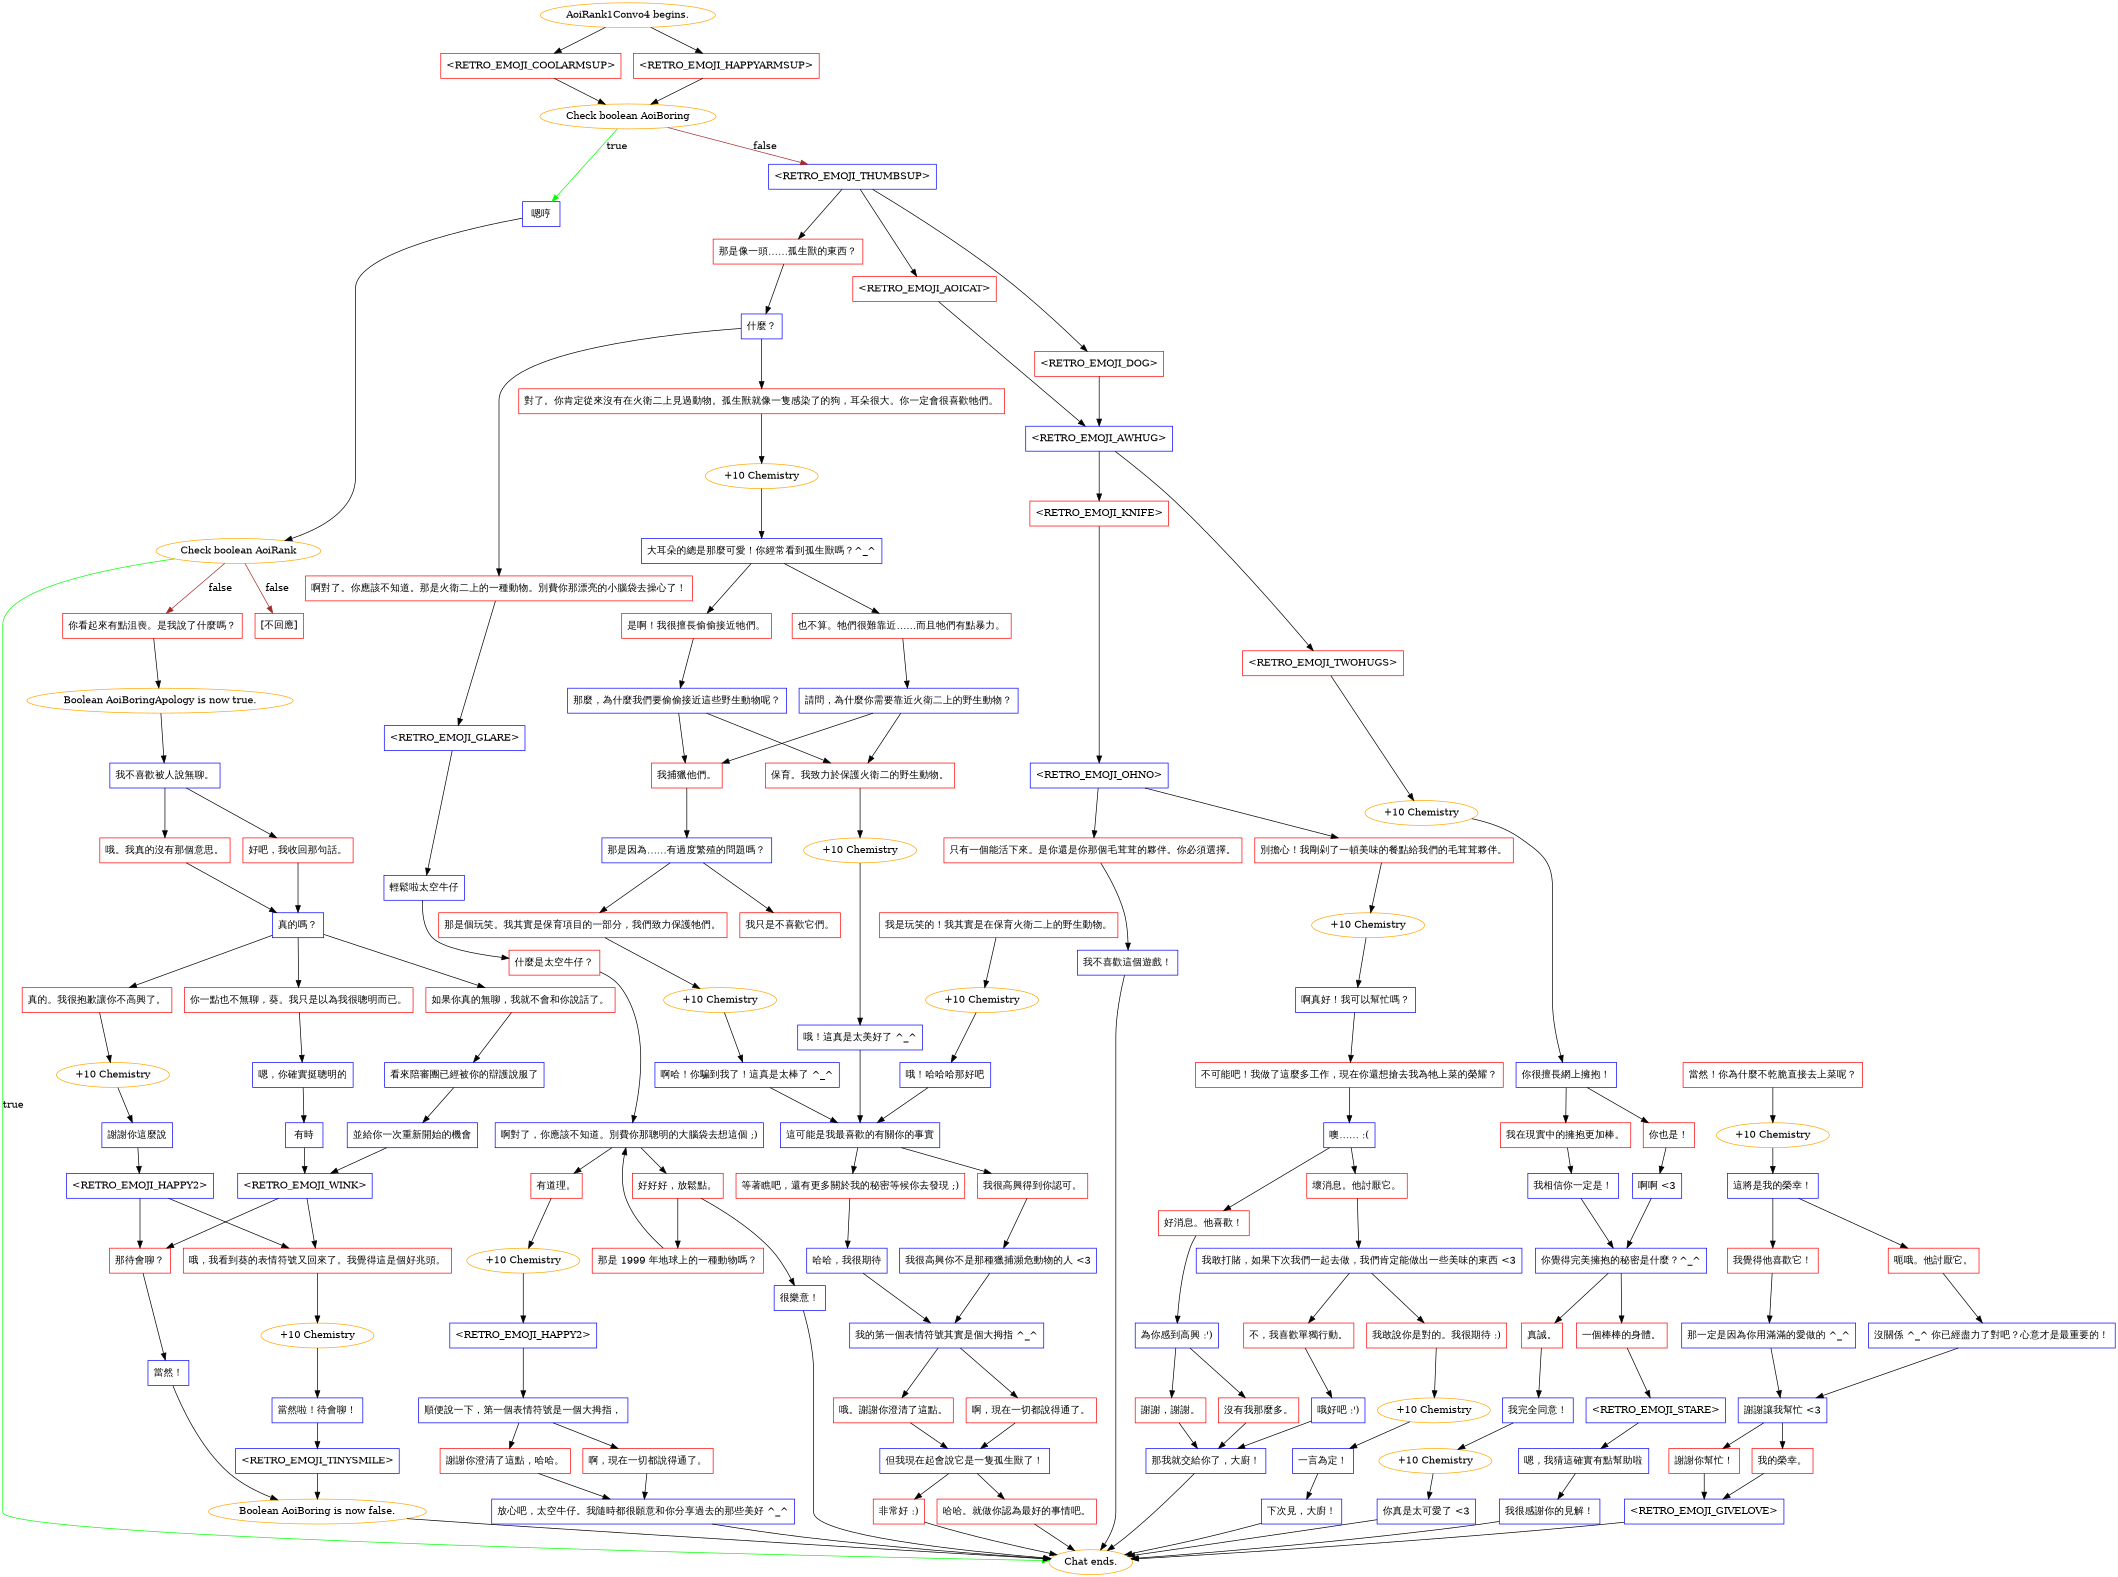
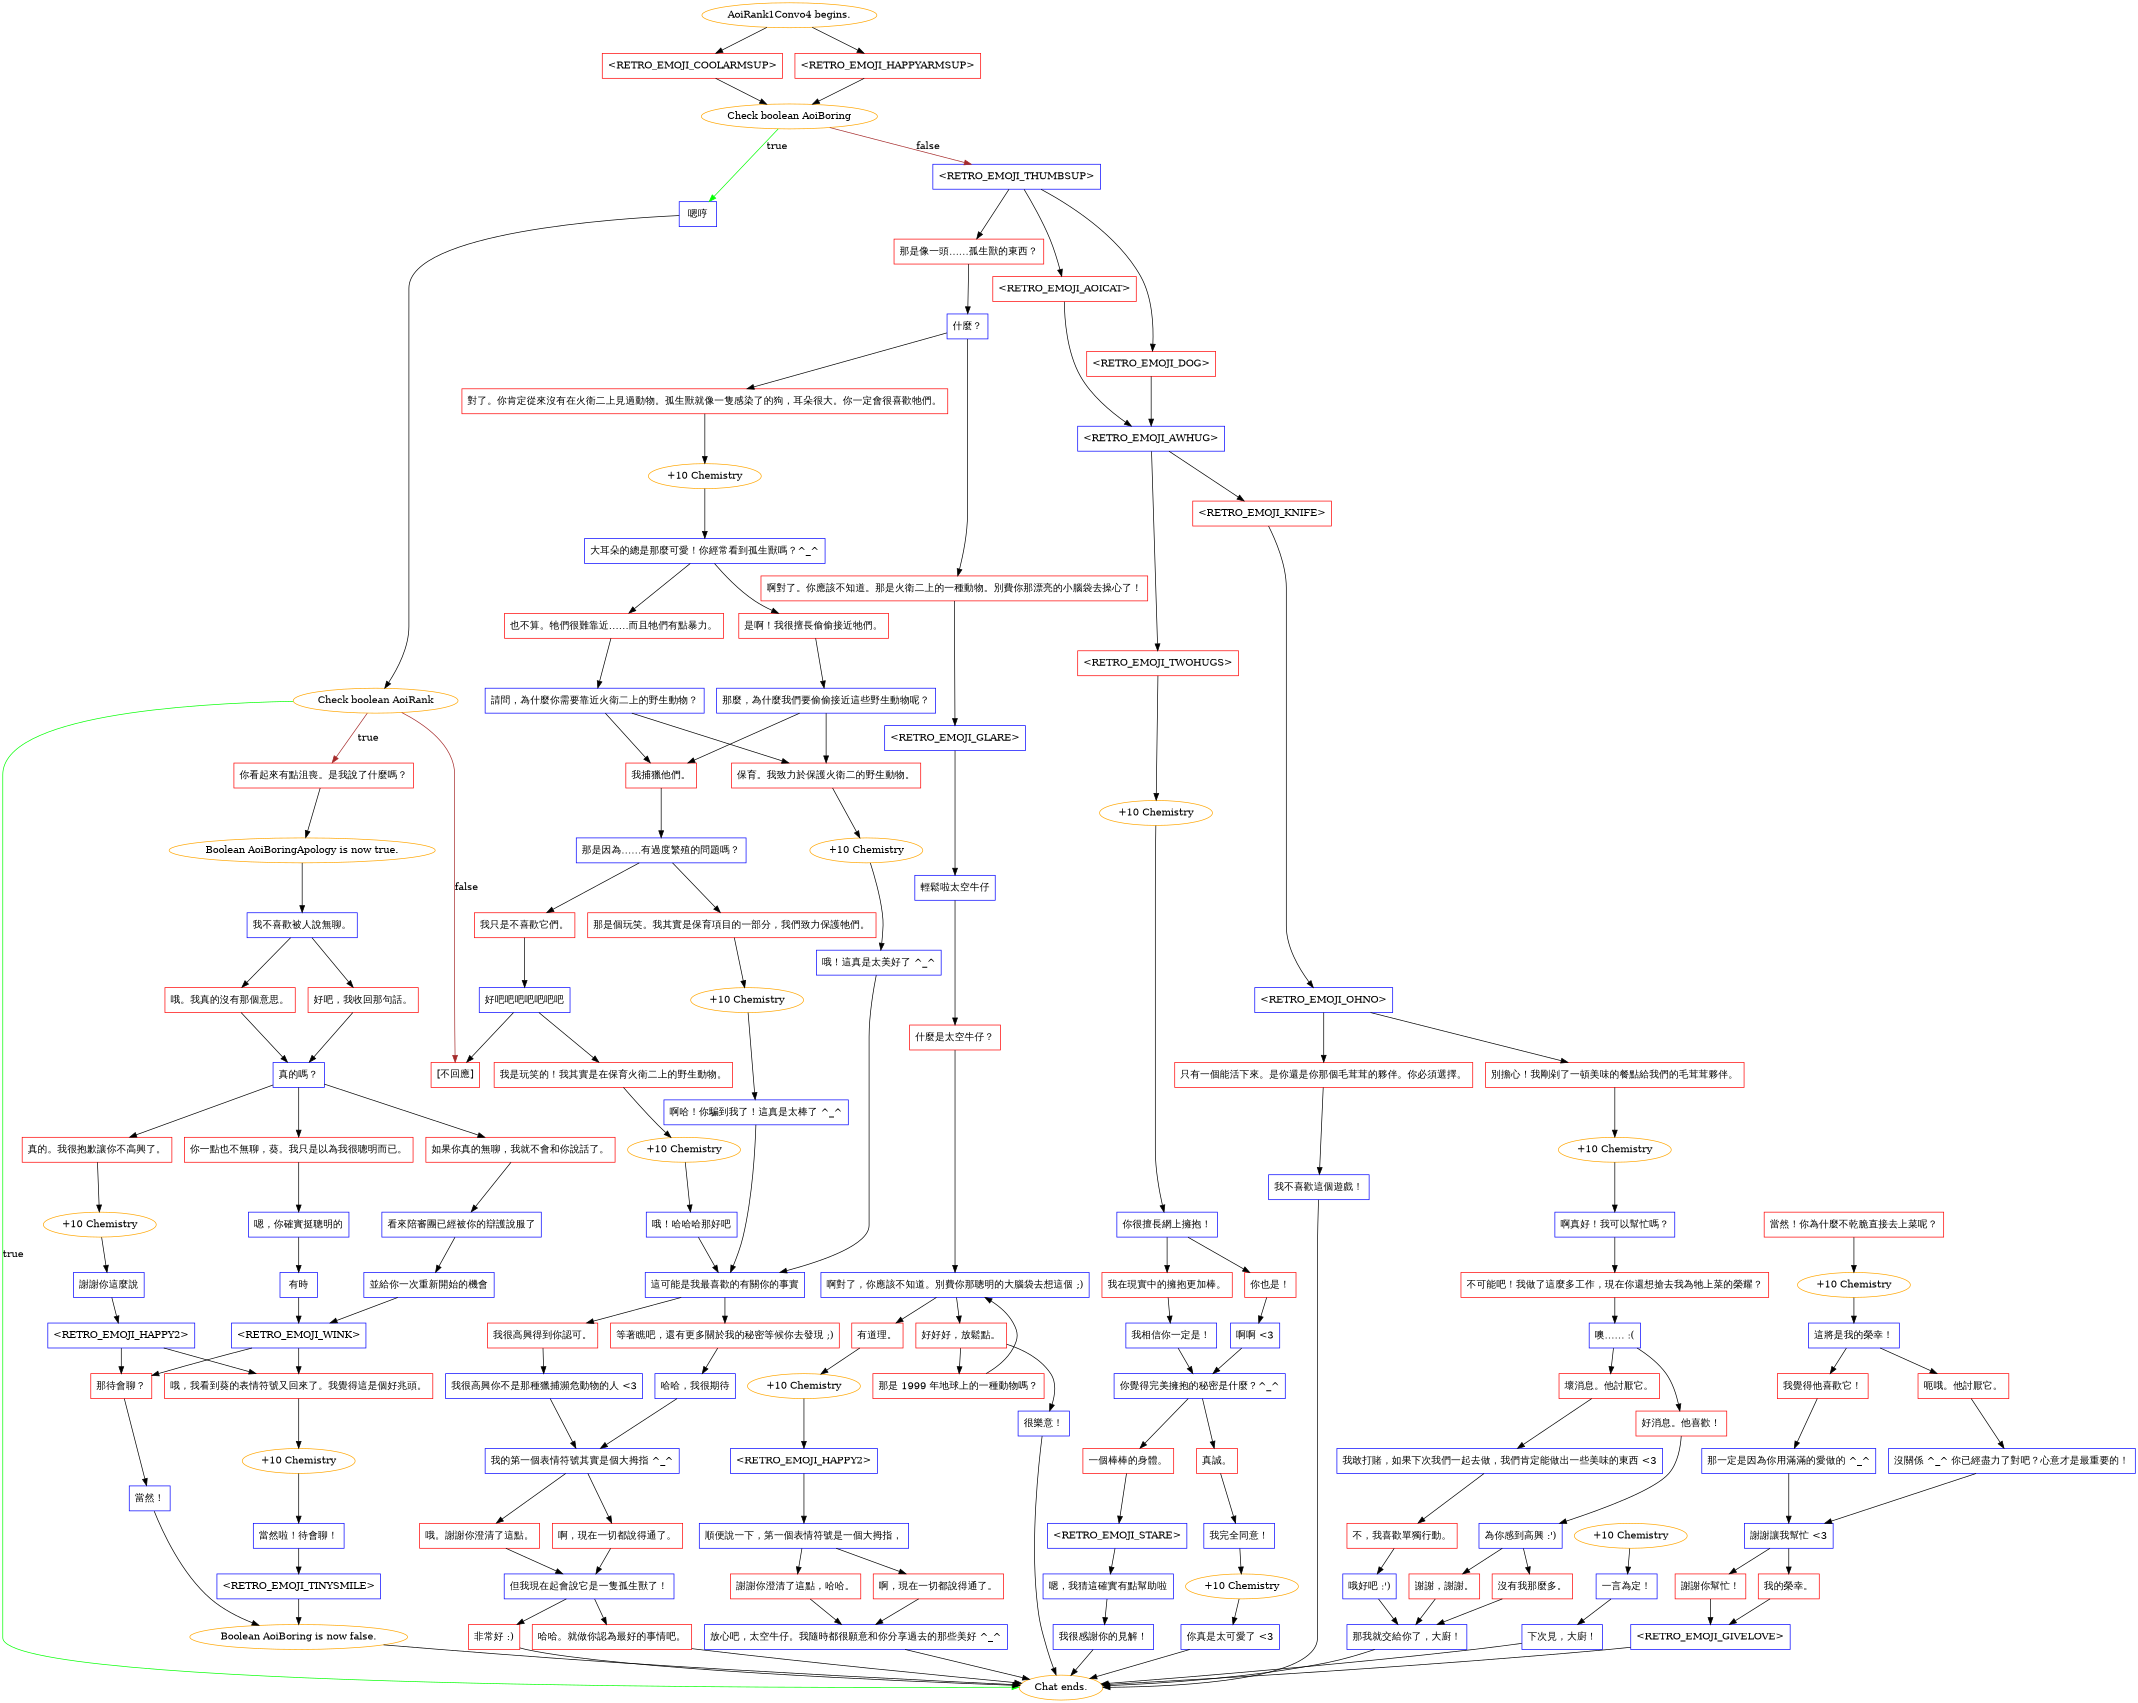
edge "Check boolean AoiRank" -> "你看起來有點沮喪。是我說了什麼嗎？": label "false" -> "true"
node "好吧吧吧吧吧吧吧": added
node "我敢說你是對的。我很期待 :)": removed
